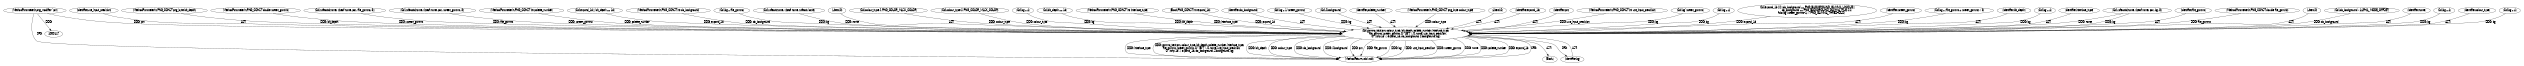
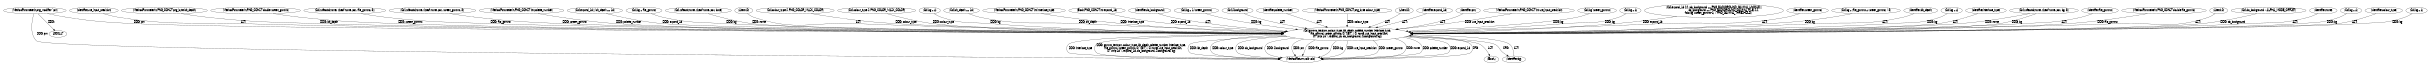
node "(MethodParameterIn,PNG_CONST int do_background)": removed
node "(Call,safecat(name, sizeof name, safecat, base))": label "(Call,safecat(name, sizeof name, safecat, base))" -> "(Call,safecat(name, sizeof name, pos, base))"
edge "(MethodParameterIn,png_modifier *pm)" -> "(MethodReturn,void void)": label "CFG: " -> "DDG: pm"
